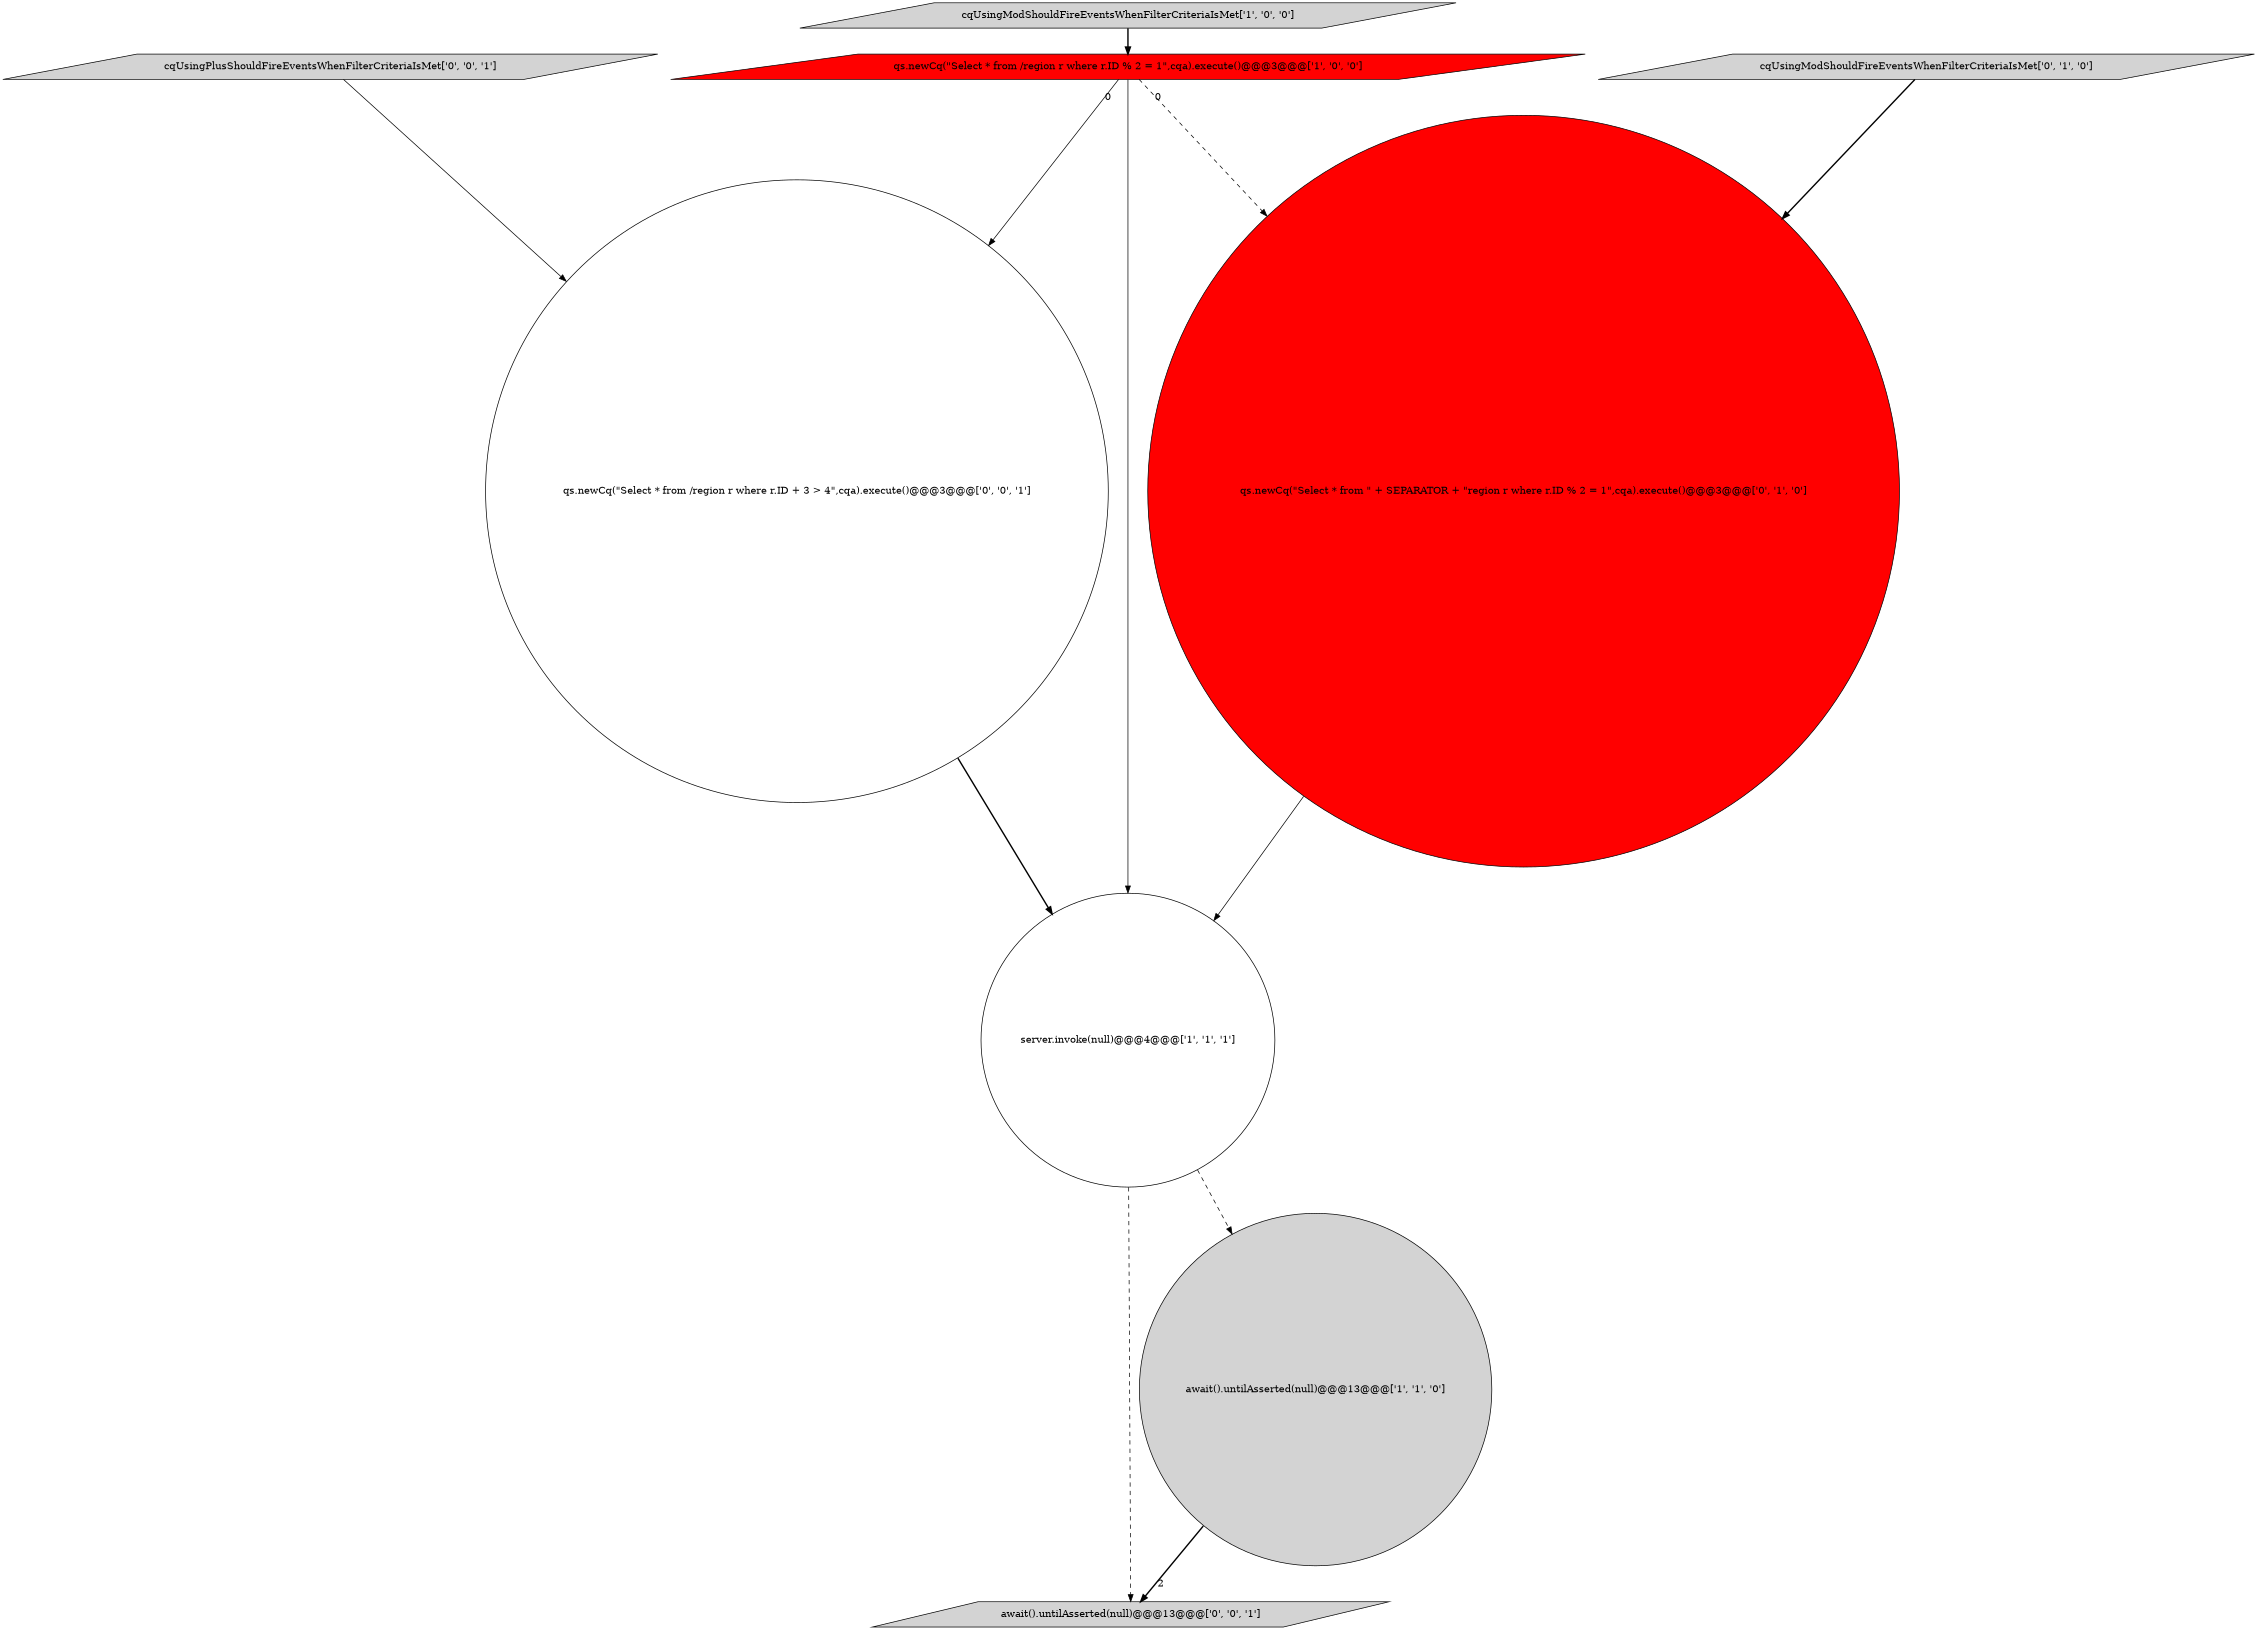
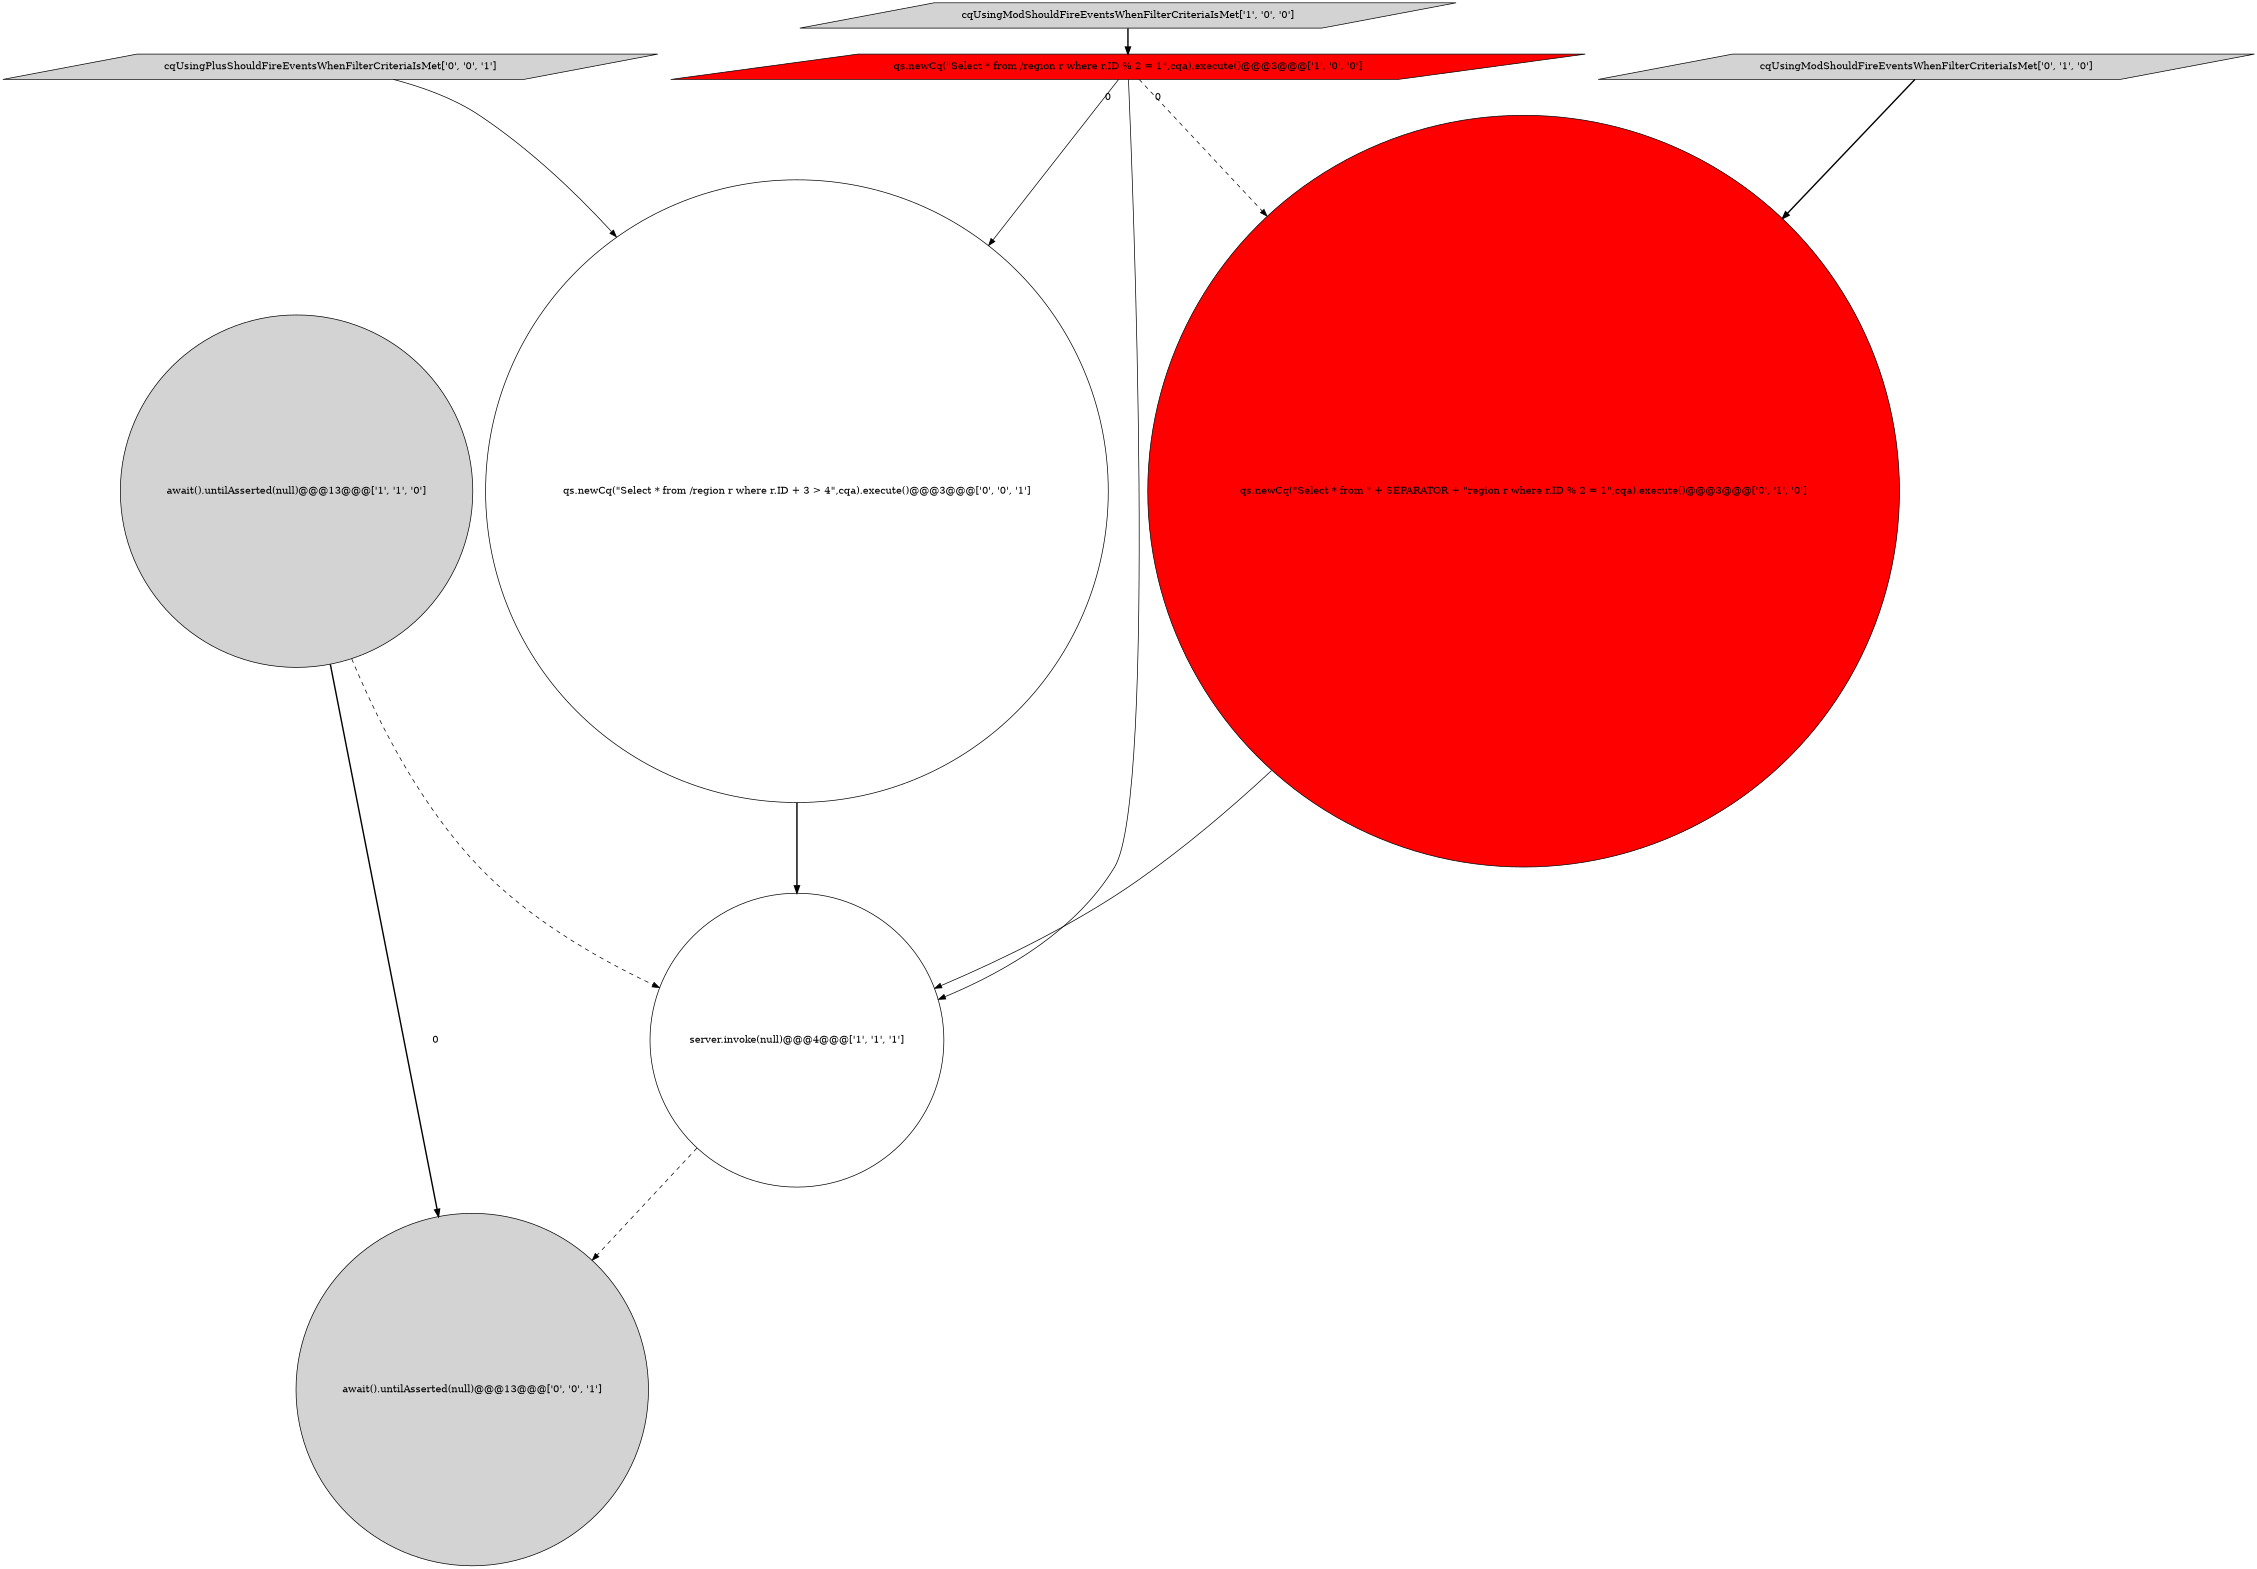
edge "server.invoke(null)@@@4@@@['1', '1', '1']" -> "await().untilAsserted(null)@@@13@@@['1', '1', '0']": reversed
edge "await().untilAsserted(null)@@@13@@@['1', '1', '0']" -> "await().untilAsserted(null)@@@13@@@['0', '0', '1']": label "2" -> "0"
node "await().untilAsserted(null)@@@13@@@['0', '0', '1']": shape parallelogram -> circle
